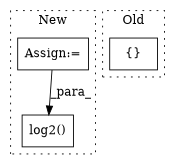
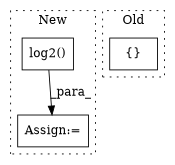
edge "Assign:=" -> "log2()": reversed
